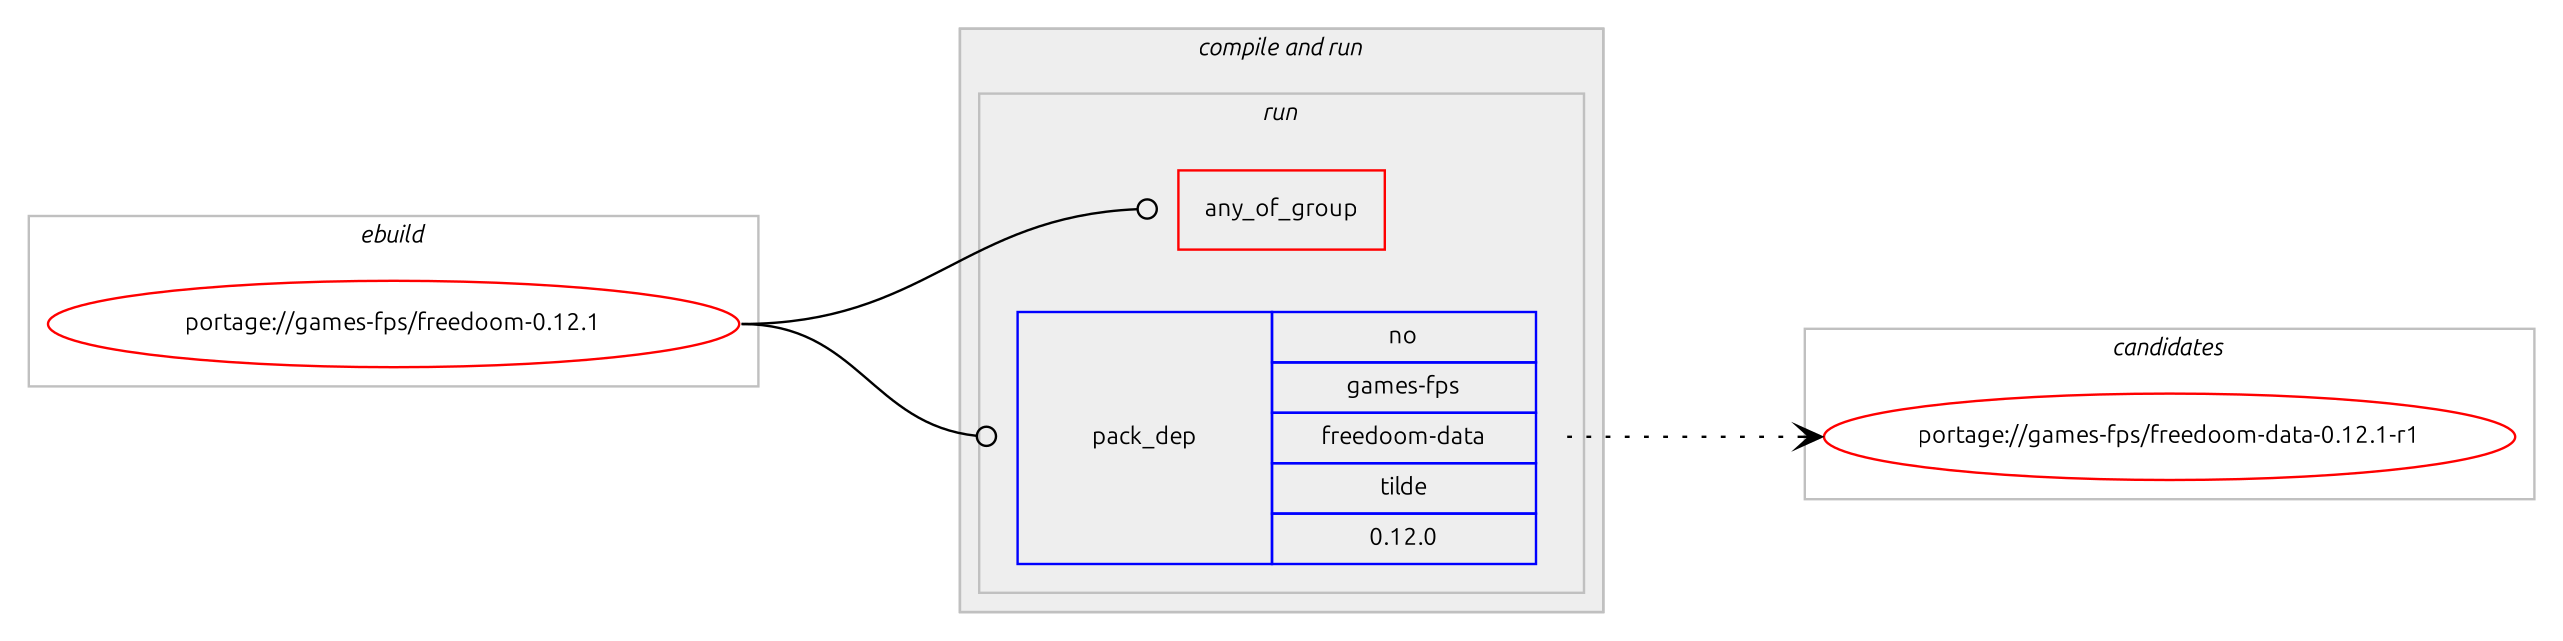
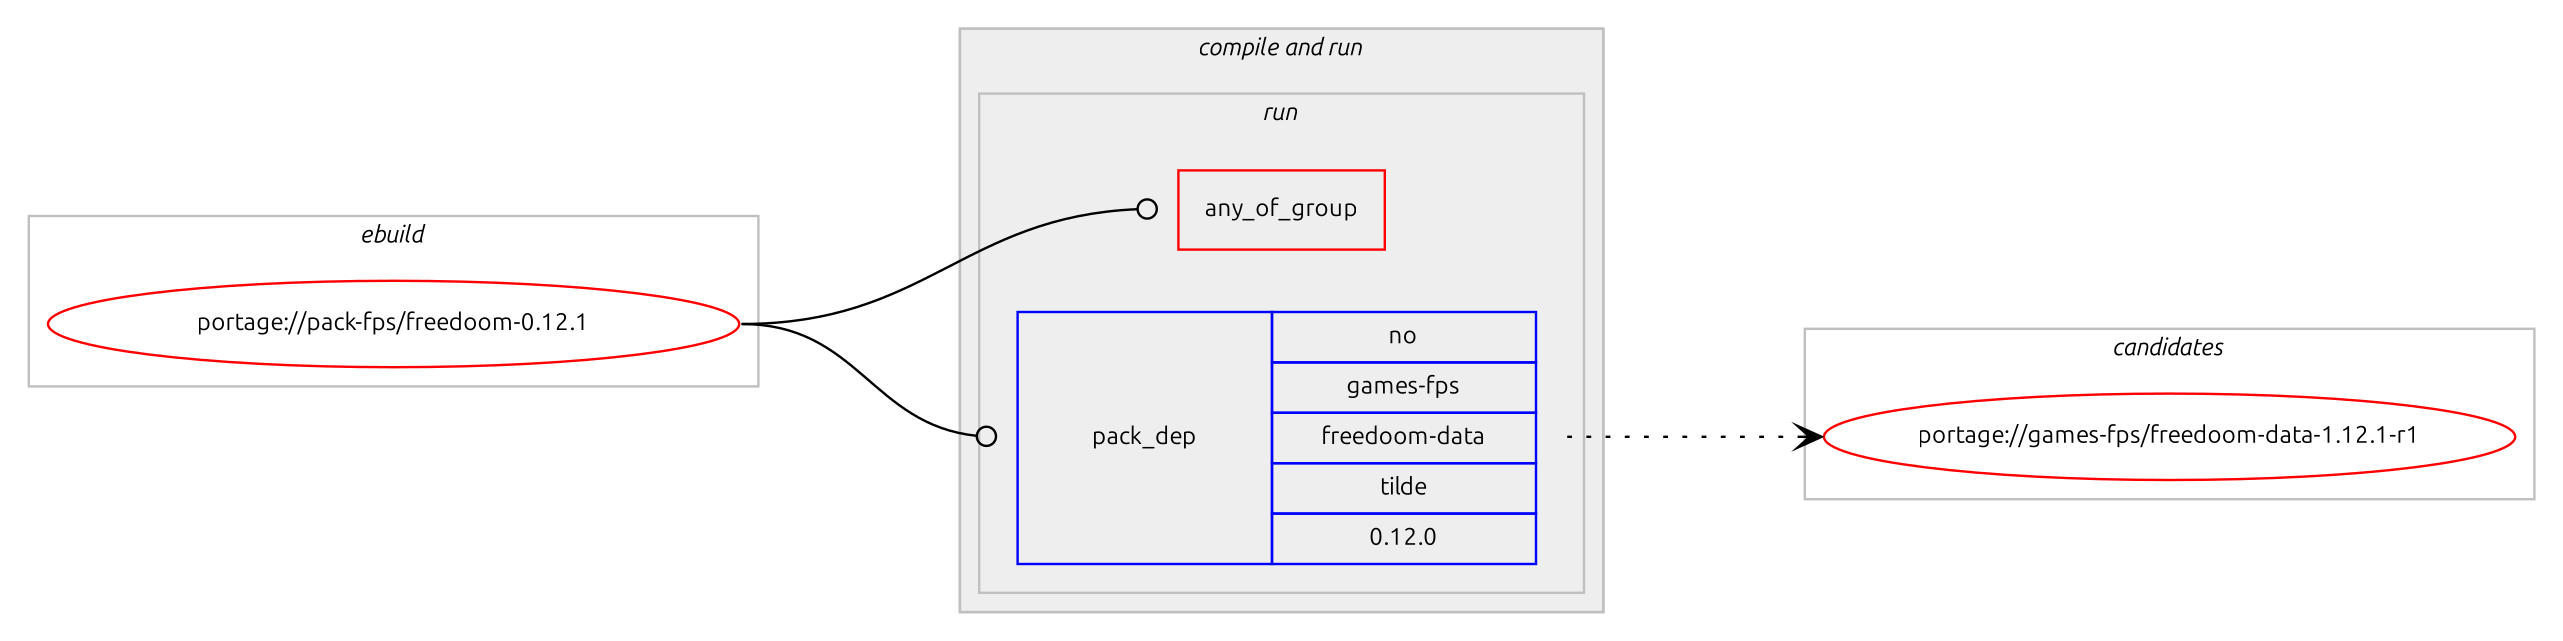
node "portage://games-fps/freedoom-0.12.1": label "portage://games-fps/freedoom-0.12.1" -> "portage://pack-fps/freedoom-0.12.1"
node "portage://games-fps/freedoom-data-0.12.1-r1": label "portage://games-fps/freedoom-data-0.12.1-r1" -> "portage://games-fps/freedoom-data-1.12.1-r1"
